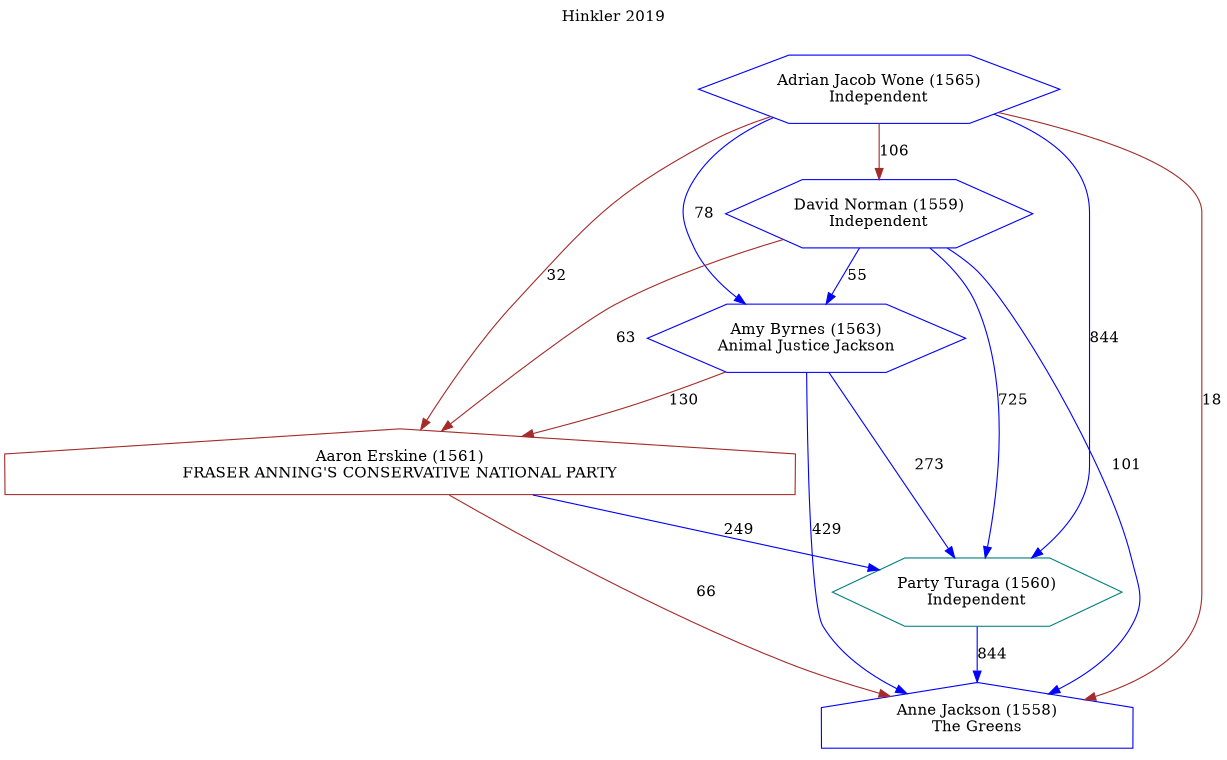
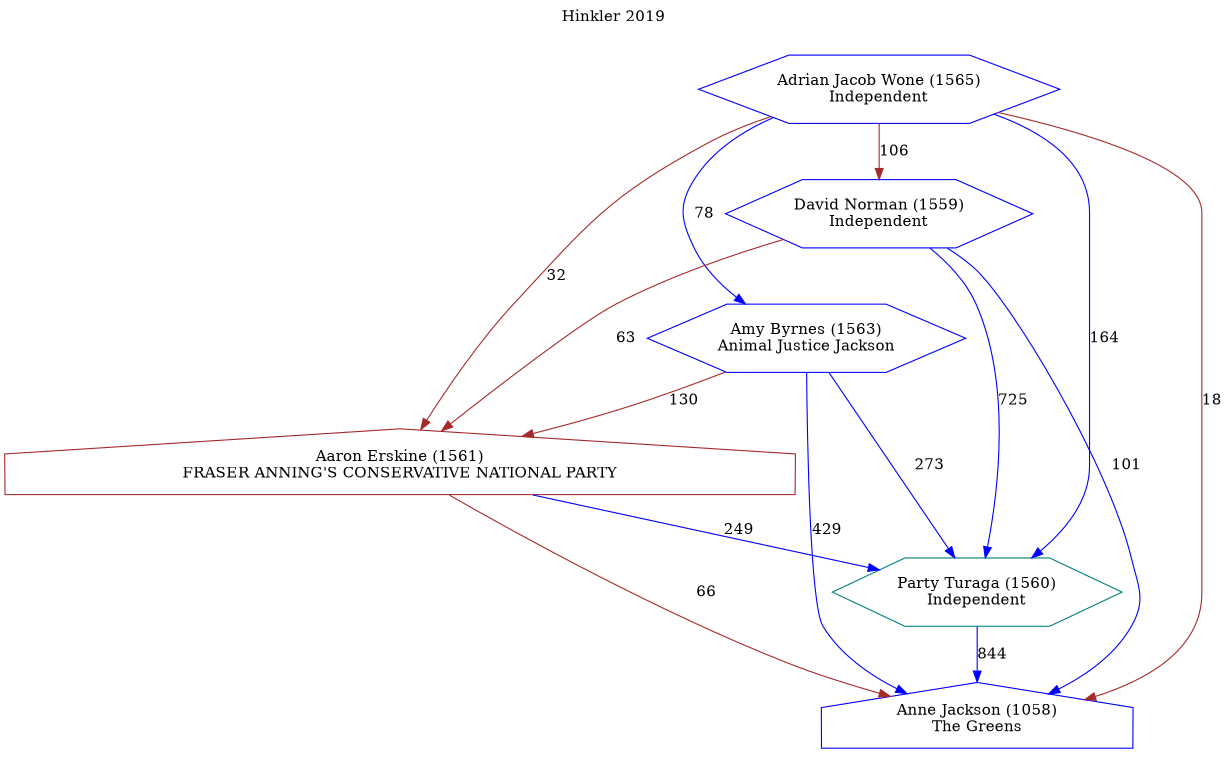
edge "David Norman (1559) Independent" -> "Amy Byrnes (1563) Animal Justice Jackson": removed, label "55"
edge "Adrian Jacob Wone (1565) Independent" -> "Party Turaga (1560) Independent": label "844" -> "164"
node "Anne Jackson (1558) The Greens": label "Anne Jackson (1558) The Greens" -> "Anne Jackson (1058) The Greens"
